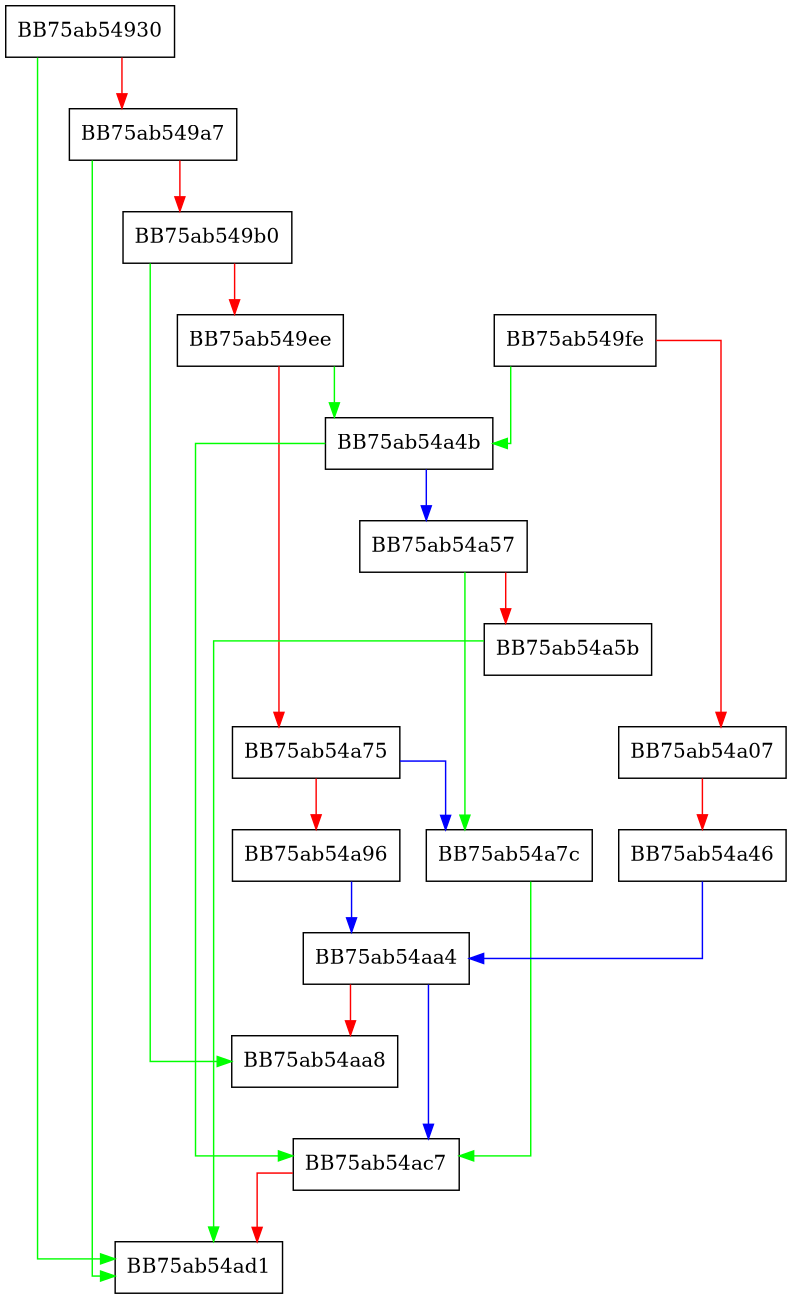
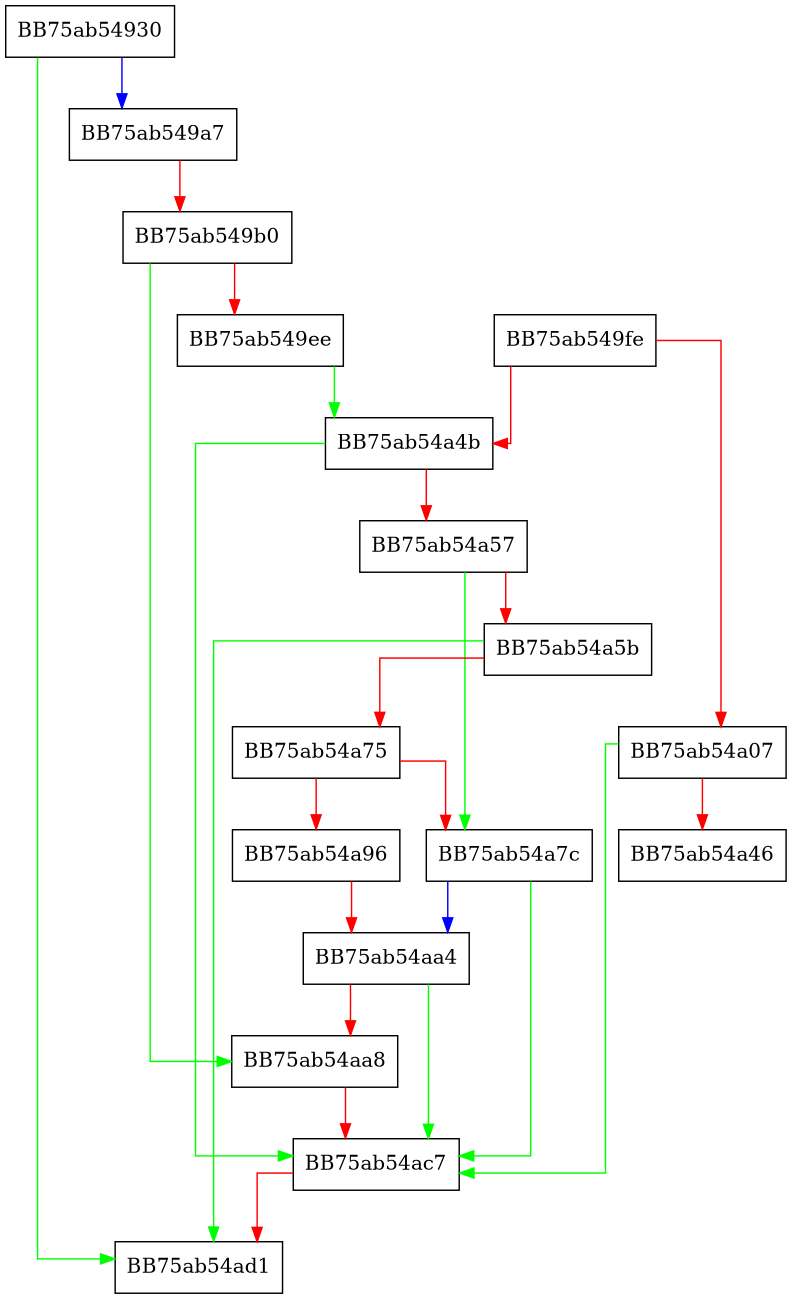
edge "BB75ab54930" -> "BB75ab549a7": color red -> blue
edge "BB75ab549fe" -> "BB75ab54a4b": color green -> red
edge "BB75ab54a4b" -> "BB75ab54a57": color blue -> red
edge "BB75ab549ee" -> "BB75ab54a75": now "BB75ab54a5b" -> "BB75ab54a75"
edge "BB75ab549a7" -> "BB75ab54ad1": removed
edge "BB75ab54a75" -> "BB75ab54a7c": color blue -> red
edge "BB75ab54a96" -> "BB75ab54aa4": color blue -> red
edge "BB75ab54a46" -> "BB75ab54aa4": now "BB75ab54a7c" -> "BB75ab54aa4"
edge "BB75ab54a07" -> "BB75ab54ac7": added
edge "BB75ab54aa4" -> "BB75ab54ac7": color blue -> green
edge "BB75ab54aa8" -> "BB75ab54ac7": added
